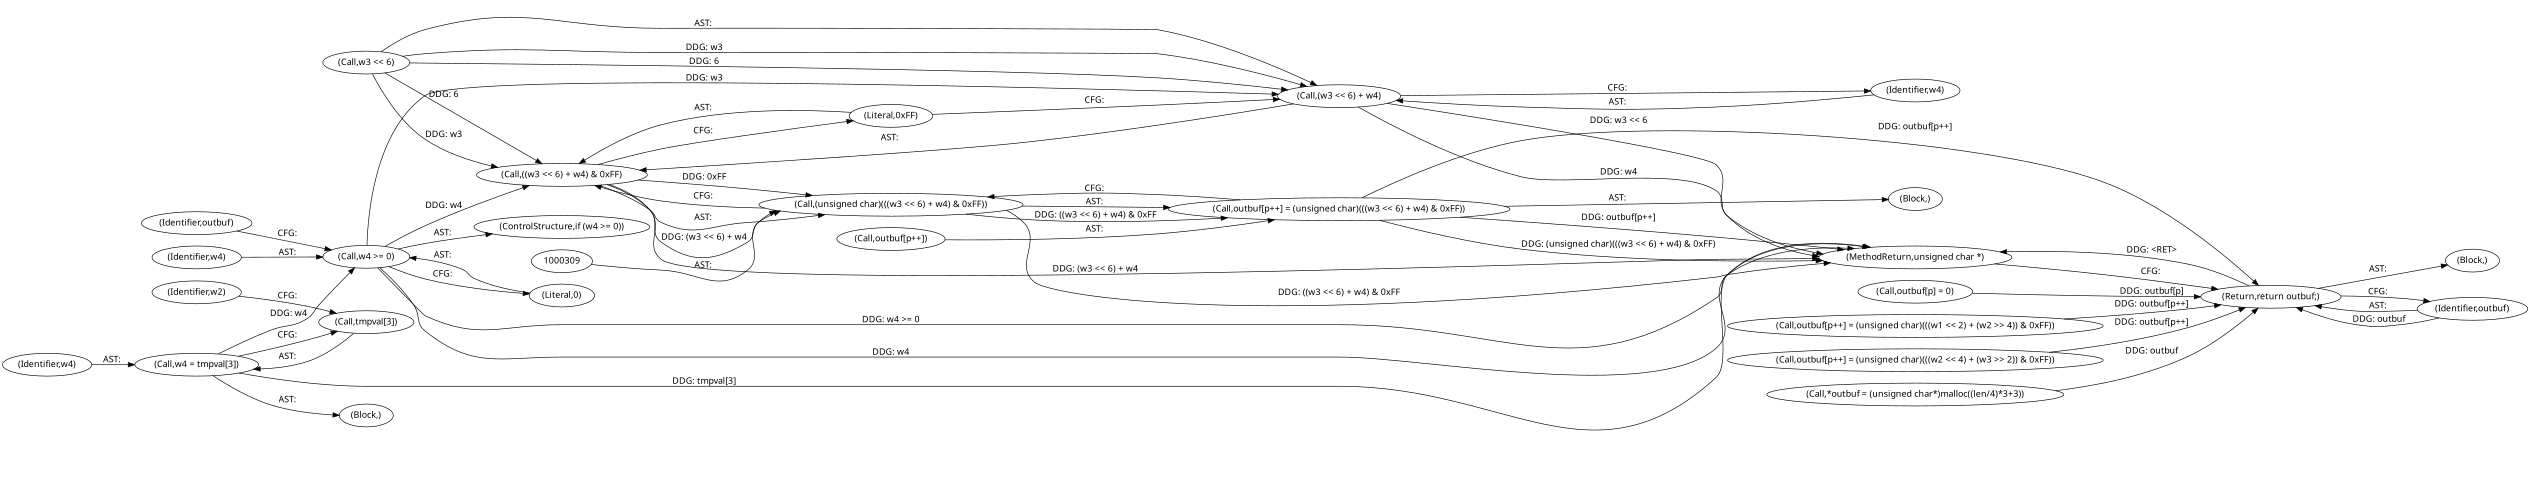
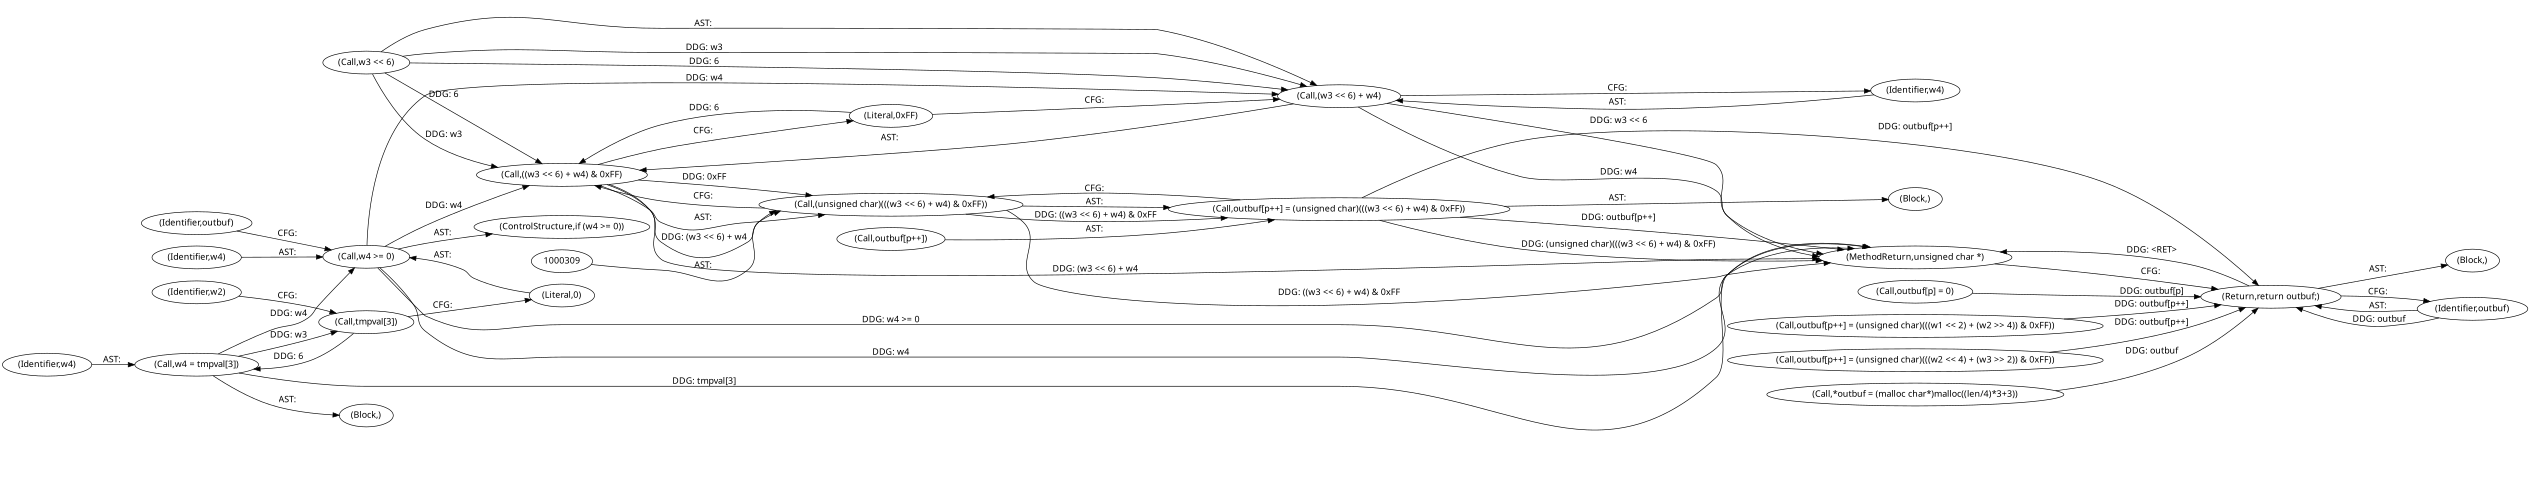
edge "(Call,w4 >= 0)" -> "(Call,(w3 << 6) + w4)": label "DDG: w3" -> "DDG: w4"
edge "(Literal,0xFF)" -> "(Call,((w3 << 6) + w4) & 0xFF)": label "AST: " -> "DDG: 6"
edge "(Call,w4 >= 0)" -> "(Literal,0)": now "(Call,tmpval[3])" -> "(Literal,0)"
edge "(Call,w4 = tmpval[3])" -> "(Call,tmpval[3])": label "CFG: " -> "DDG: w3"
edge "(Call,tmpval[3])" -> "(Call,w4 = tmpval[3])": label "AST: " -> "DDG: 6"
node "(Call,*outbuf = (unsigned char*)malloc((len/4)*3+3))": label "(Call,*outbuf = (unsigned char*)malloc((len/4)*3+3))" -> "(Call,*outbuf = (malloc char*)malloc((len/4)*3+3))"
